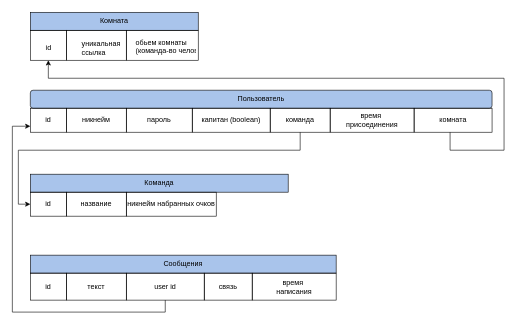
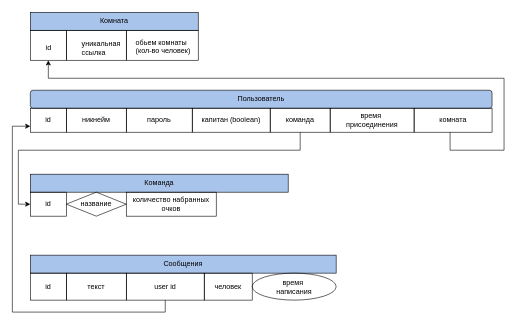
node "обьем комнаты (команда-во человек)": label "обьем комнаты (команда-во человек)" -> "обьем комнаты (кол-во человек)"
node "название": shape rectangle -> diamond
node "никнейм набранных очков": label "никнейм набранных очков" -> "количество набранных очков"
node "связь": label "связь" -> "человек"
node "время написания": shape rectangle -> ellipse
